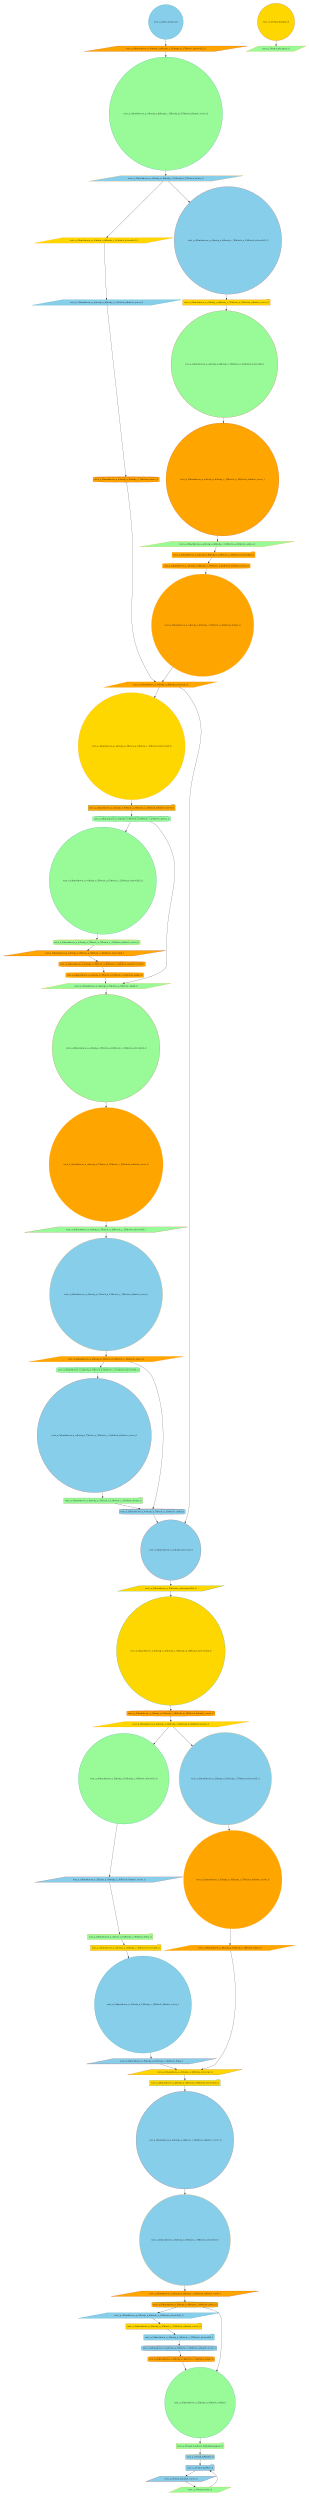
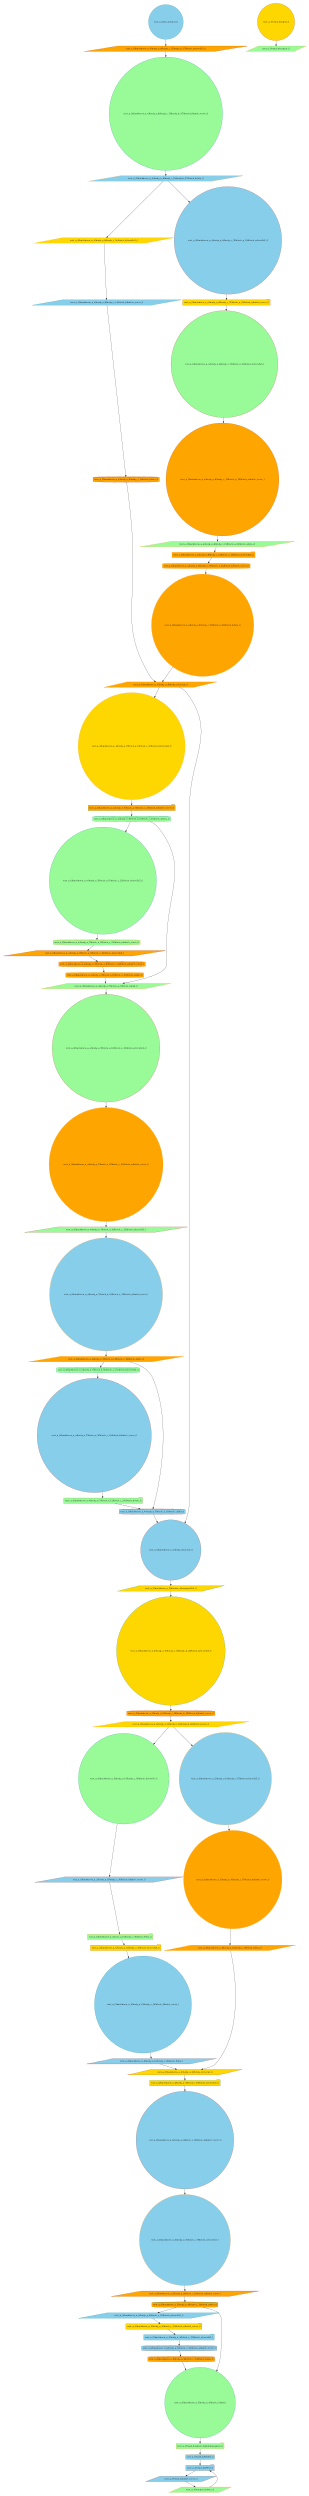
node "root_a_1/head_b/relu_0": label "root_a_1/head_b/relu_0" -> "root_a_1/maxpool_b/relu_0"
